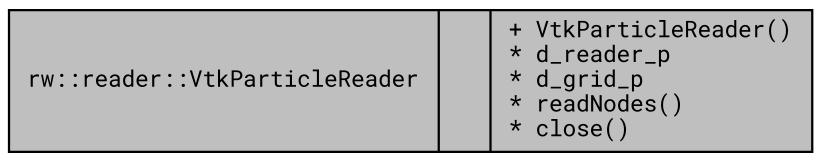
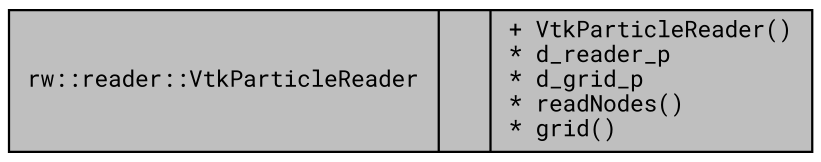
node "rw::reader::VtkParticleReader": text "* close()" -> "* grid()"
